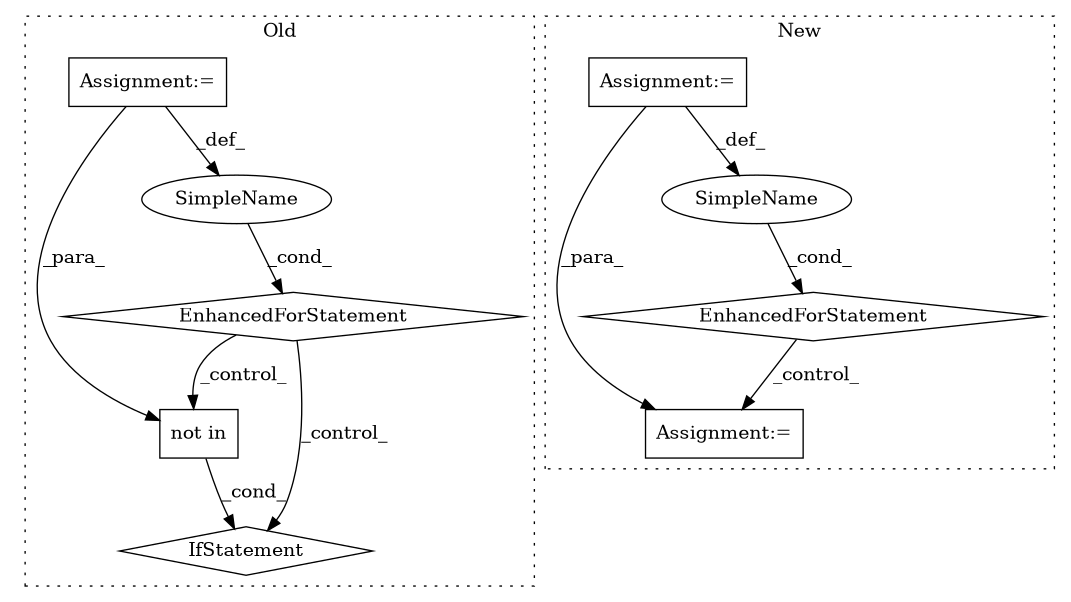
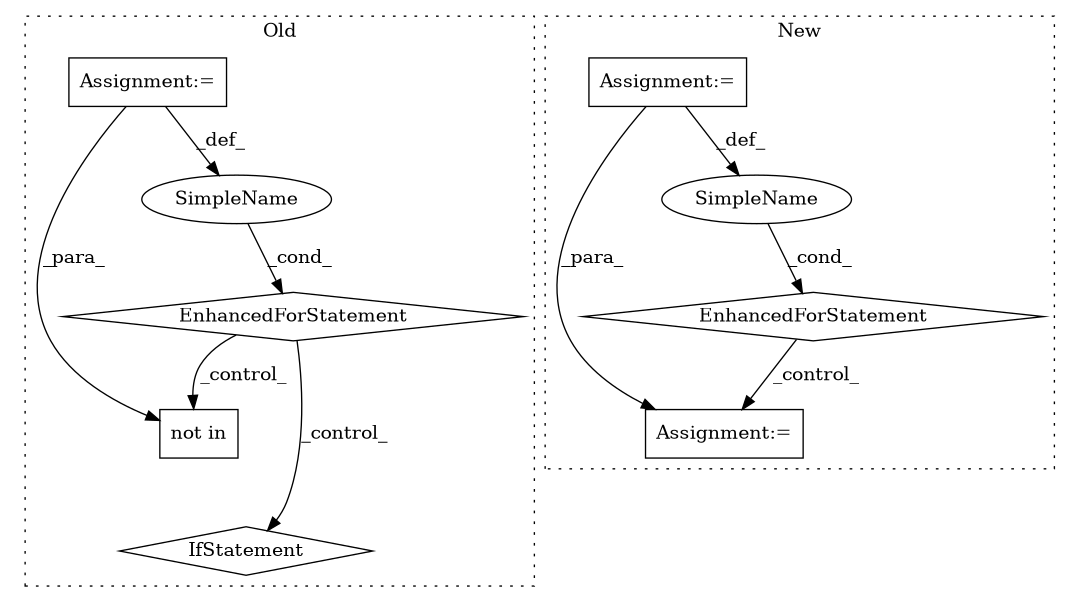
edge "not in" -> "IfStatement": removed, label "_cond_"
